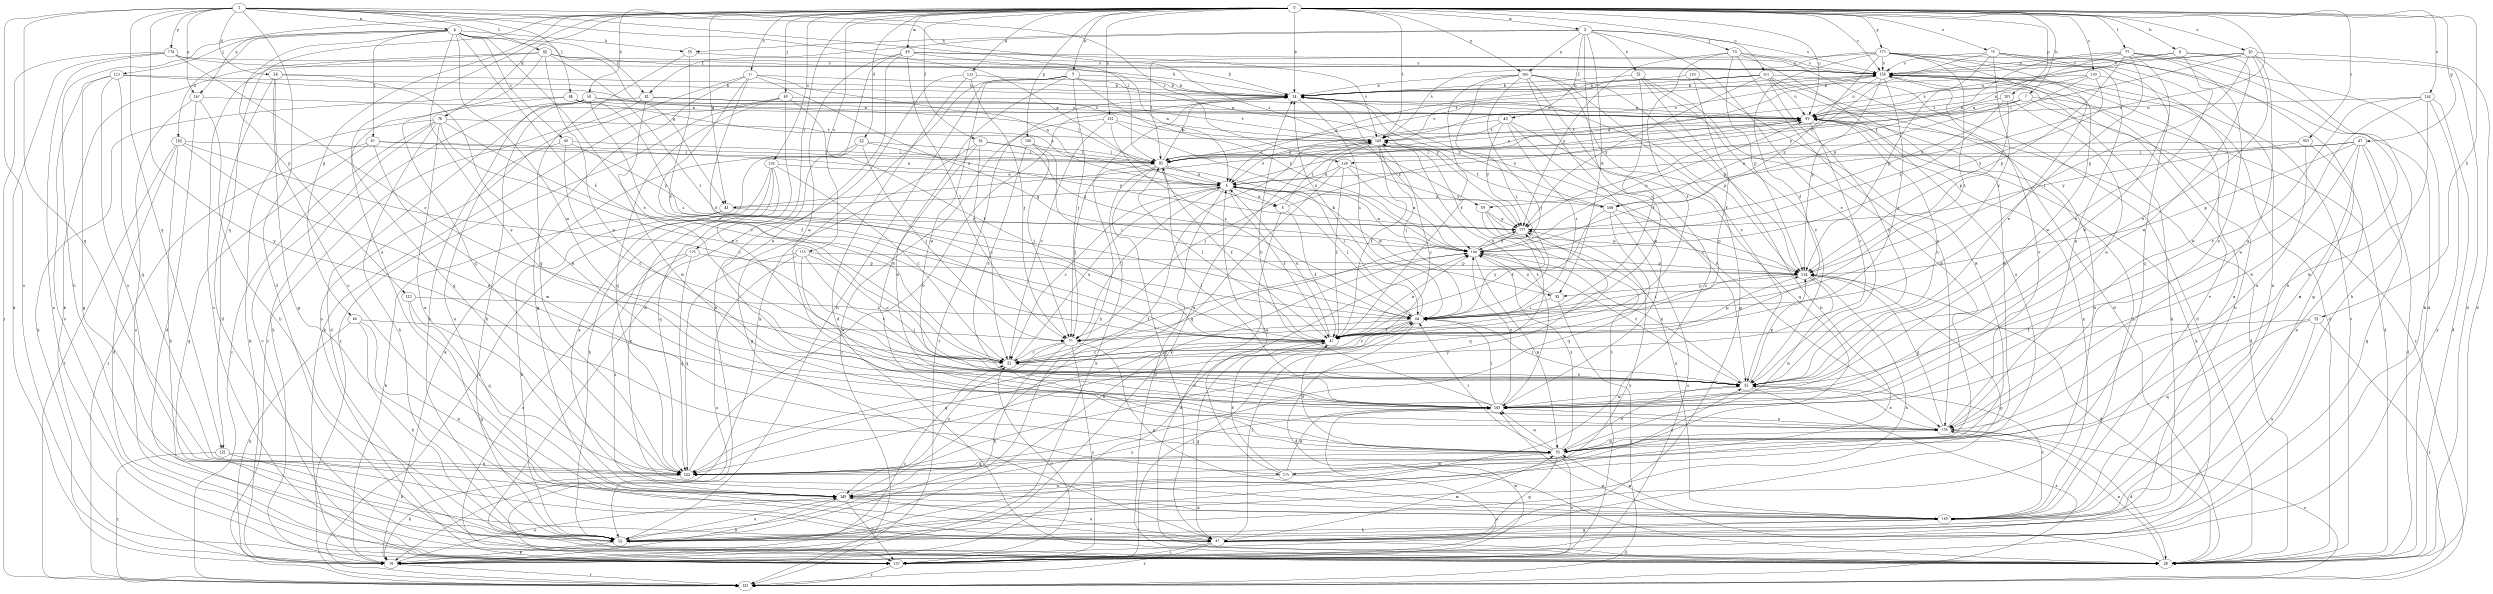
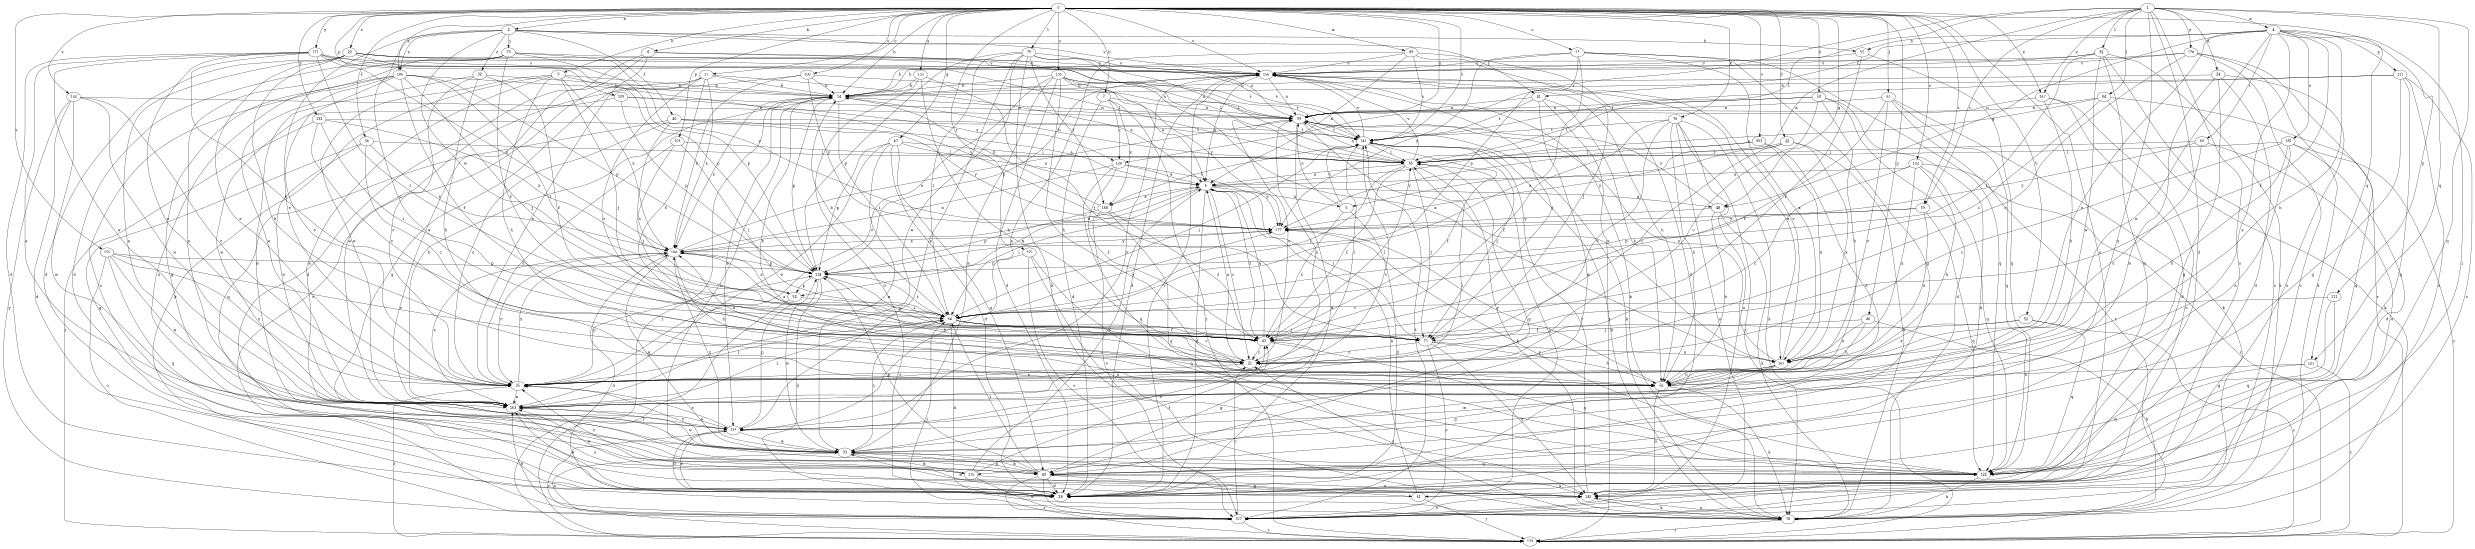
edge "4" -> "113": label "j" -> "p"
node "183": removed
edge "109" -> "184": now "109" -> "128"
edge "64" -> "6": reversed
edge "89" -> "163": removed, label "w"
edge "61" -> "49": reversed
edge "149" -> "169": removed, label "x"
